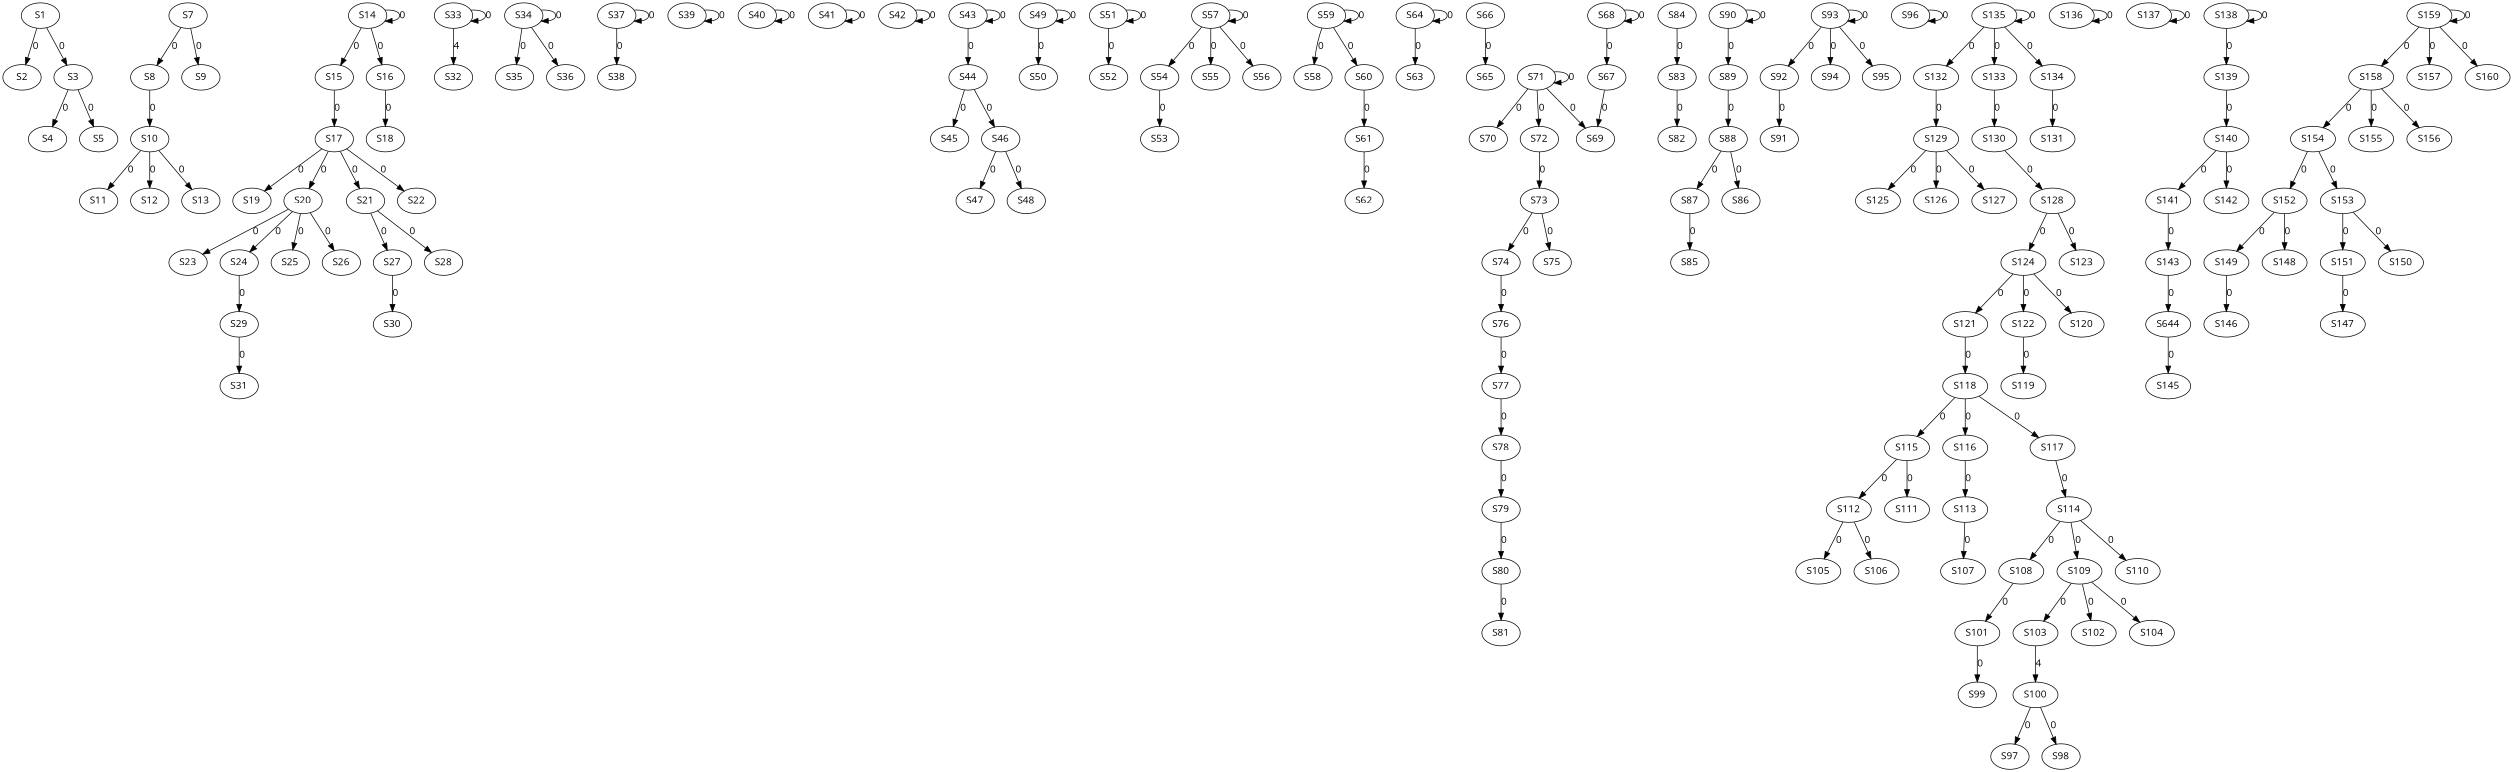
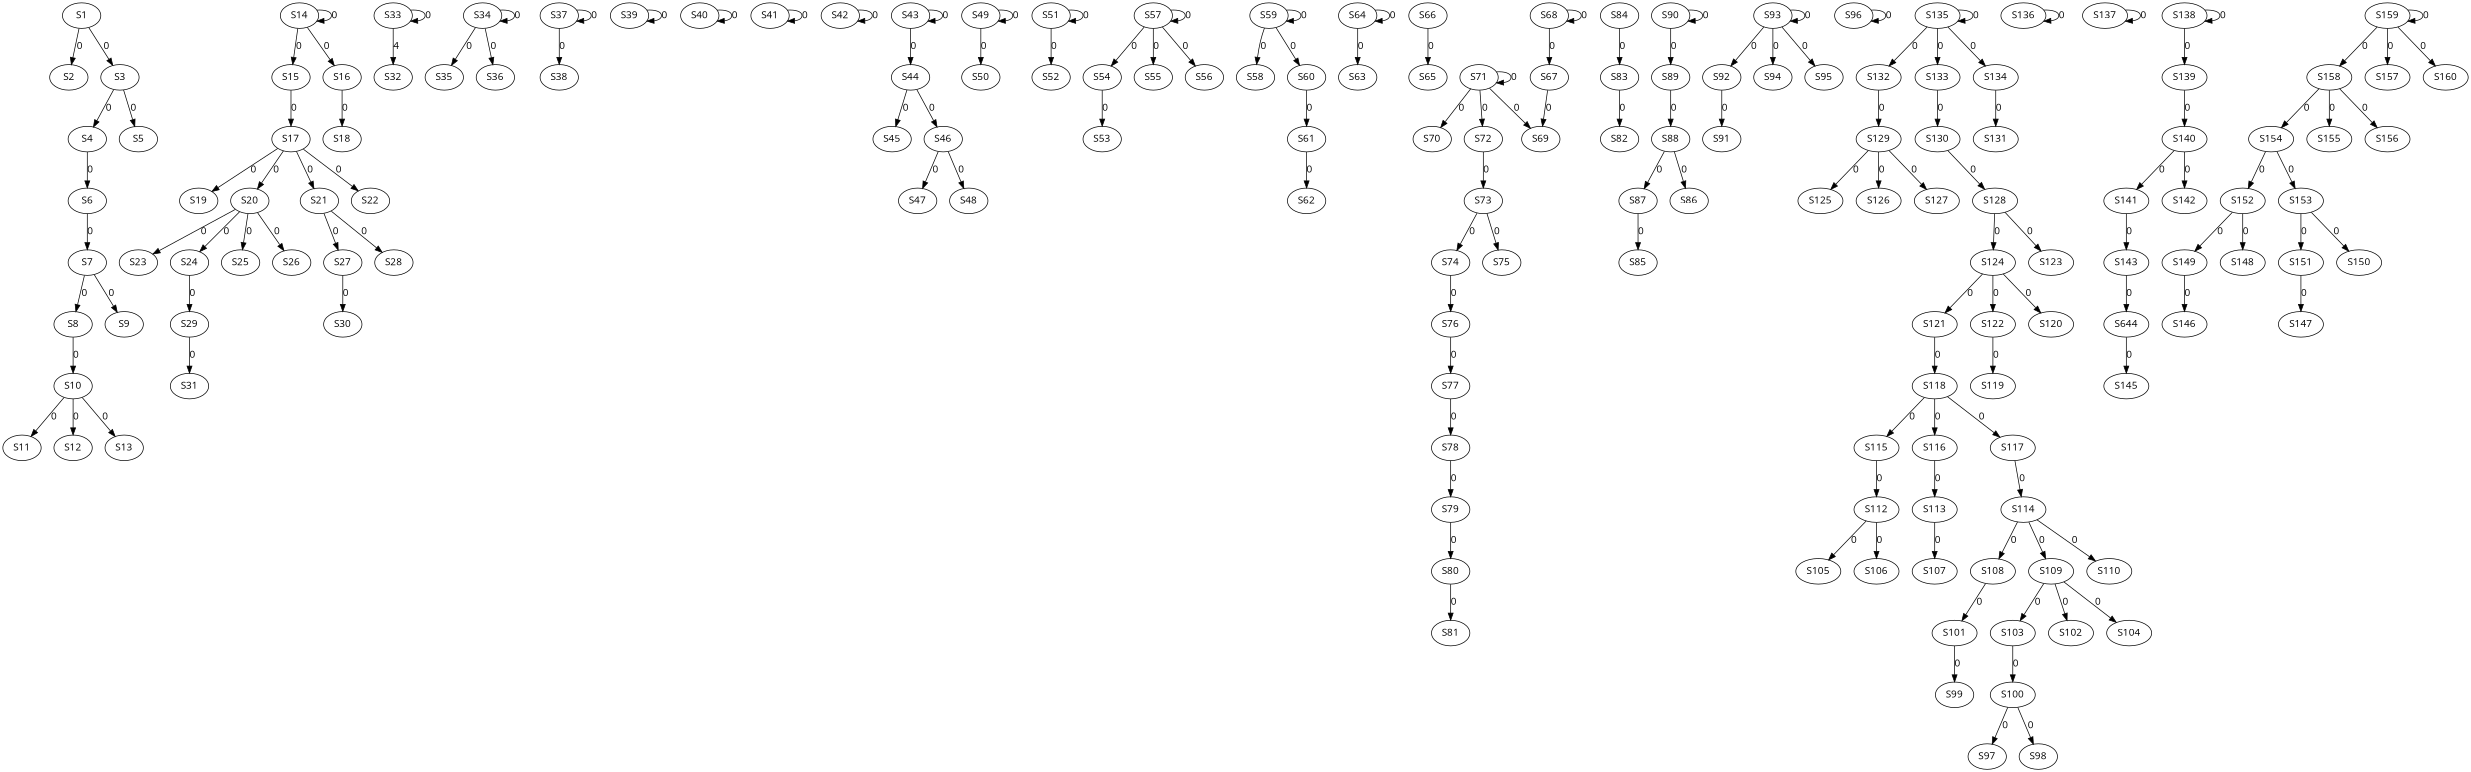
node "S6": added
node "S111": removed
edge "S103" -> "S100": label "4" -> "0"
